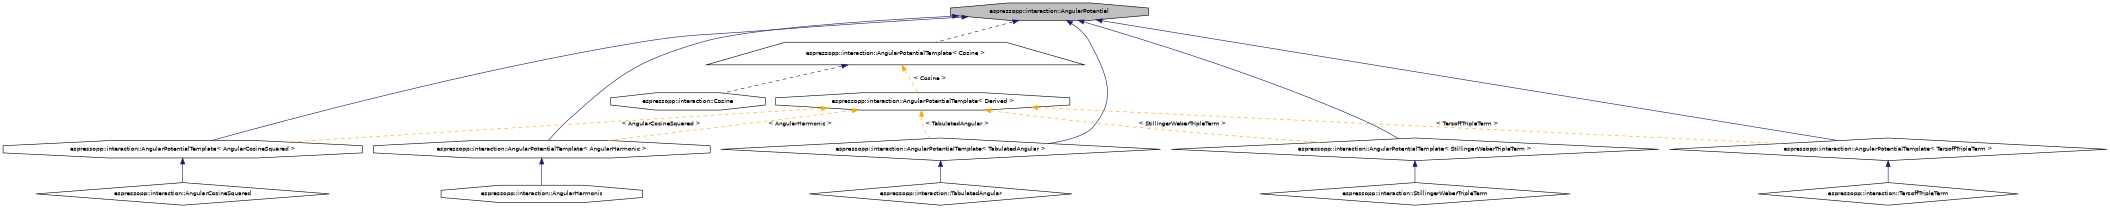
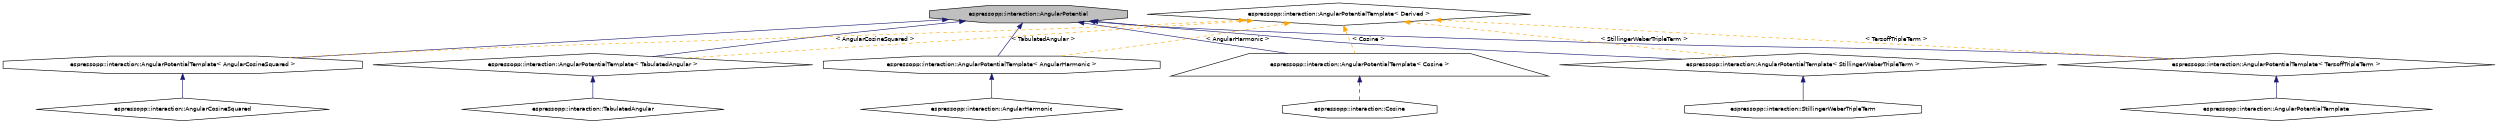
edge "espressopp::interaction::AngularPotentialTemplate< Cosine >" -> "espressopp::interaction::AngularPotential": style dashed -> solid
edge "espressopp::interaction::AngularPotentialTemplate< Derived >" -> "espressopp::interaction::AngularPotentialTemplate< Cosine >": reversed
node "espressopp::interaction::AngularPotentialTemplate< Derived >": shape octagon -> diamond
node "espressopp::interaction::AngularHarmonic": shape octagon -> diamond
node "espressopp::interaction::StillingerWeberTripleTerm": shape diamond -> octagon
node "espressopp::interaction::TersoffTripleTerm": label "espressopp::interaction::TersoffTripleTerm" -> "espressopp::interaction::AngularPotentialTemplate"
